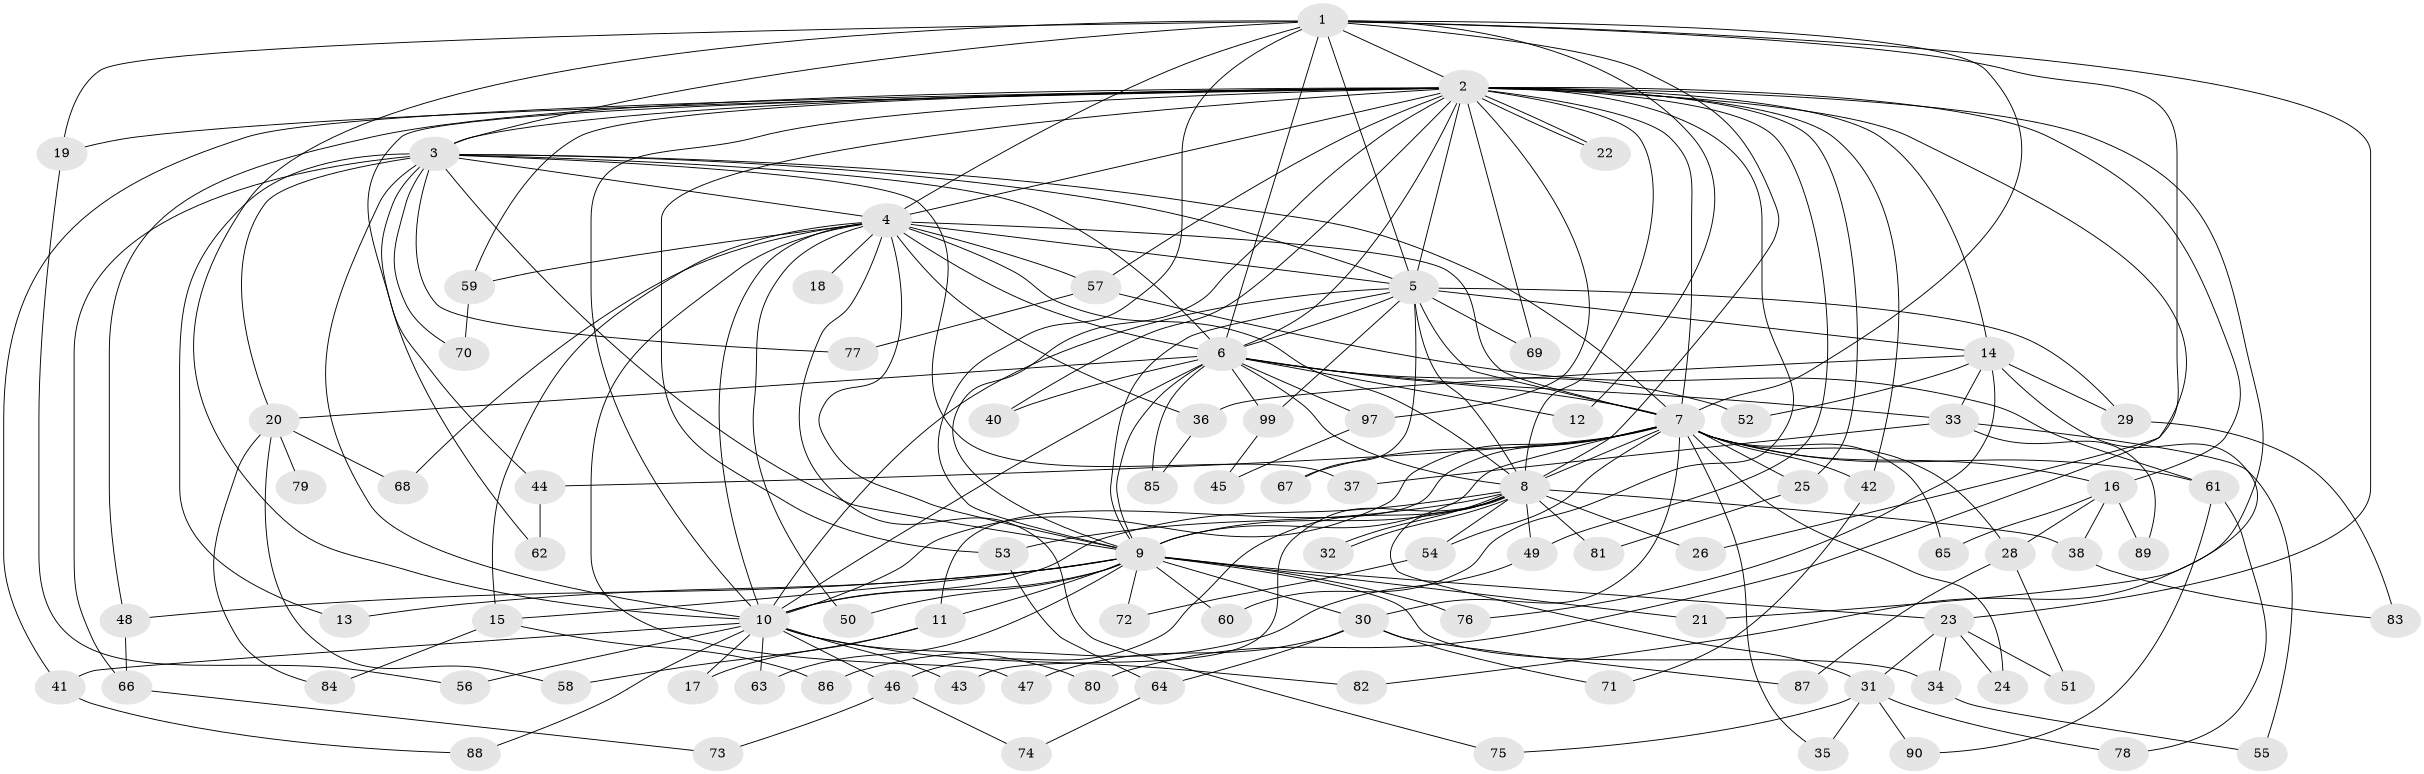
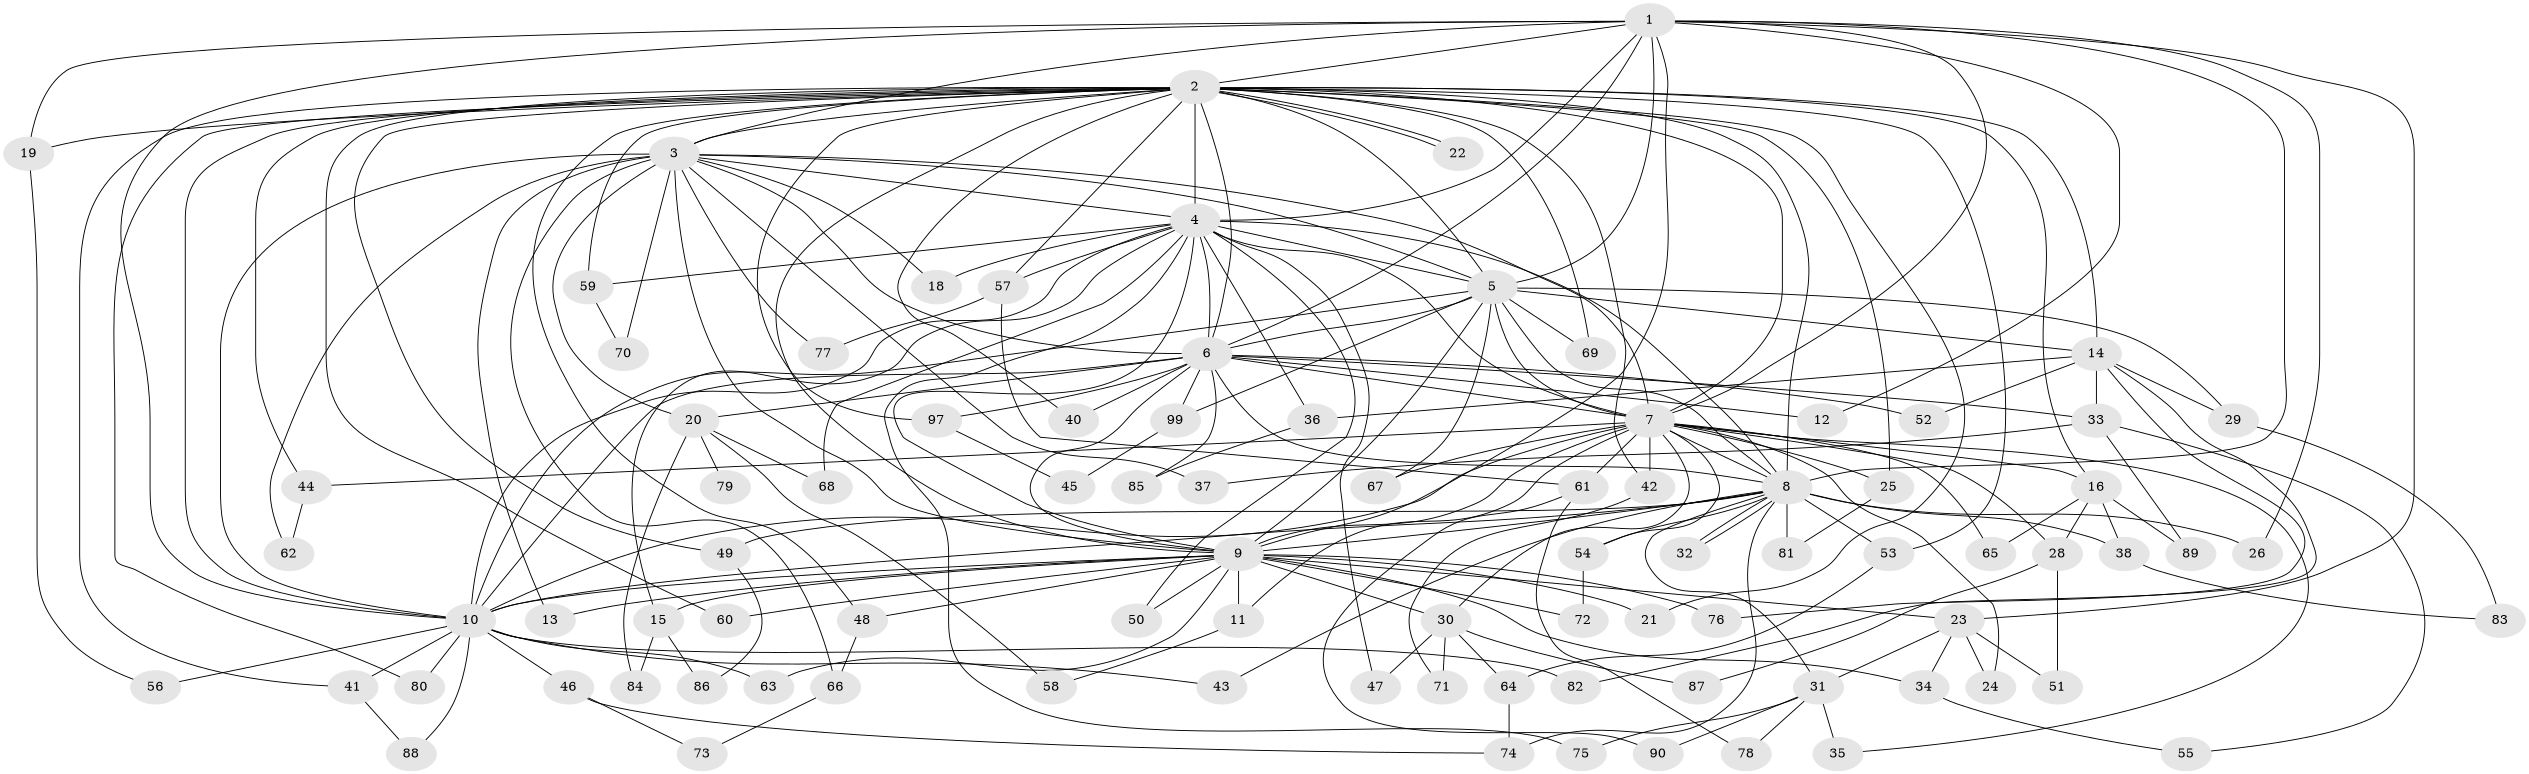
edge "3" -- "18": added
edge "8" -- "46": now "8" -- "74"
node "17": removed
